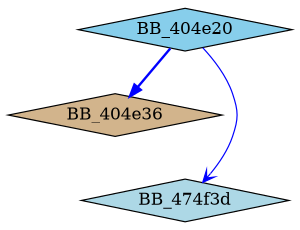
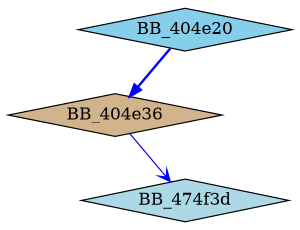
edge "BB_404e20" -> "BB_474f3d": now "BB_404e36" -> "BB_474f3d"
